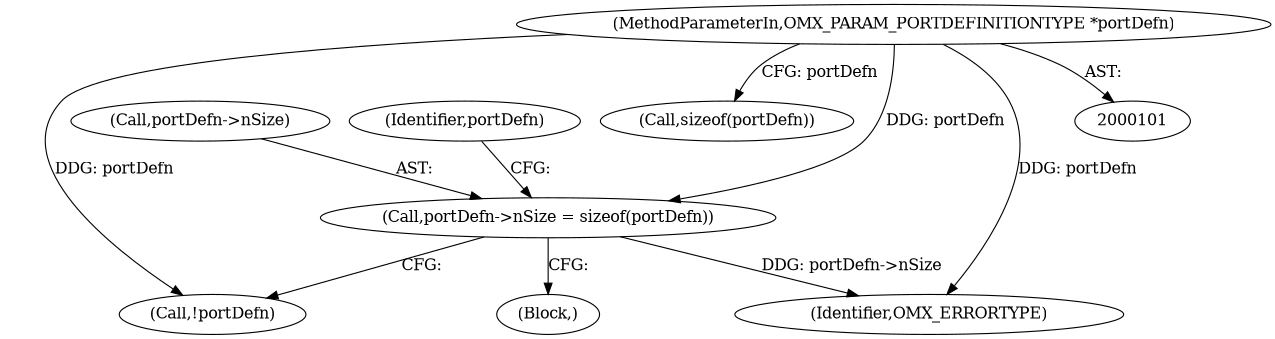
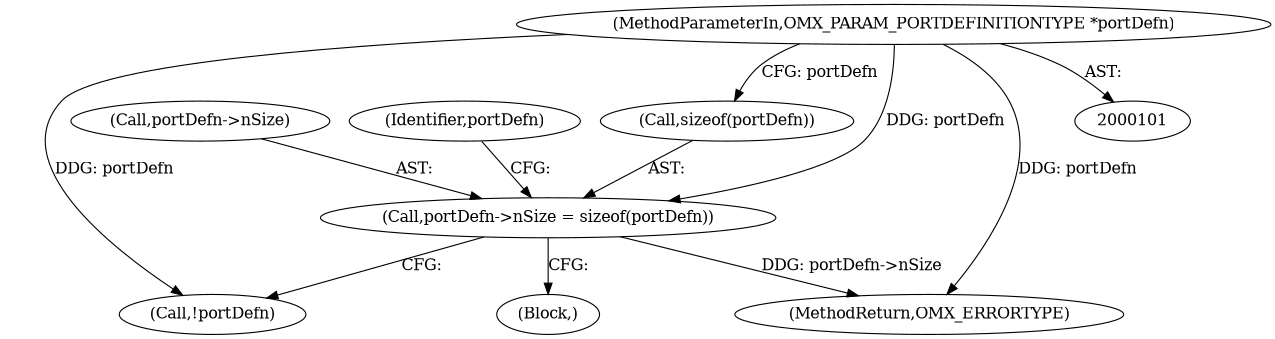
edge "(Call,sizeof(portDefn))" -> "(Call,portDefn->nSize = sizeof(portDefn))": added, label "AST:"
node "(Identifier,OMX_ERRORTYPE)": label "(Identifier,OMX_ERRORTYPE)" -> "(MethodReturn,OMX_ERRORTYPE)"
